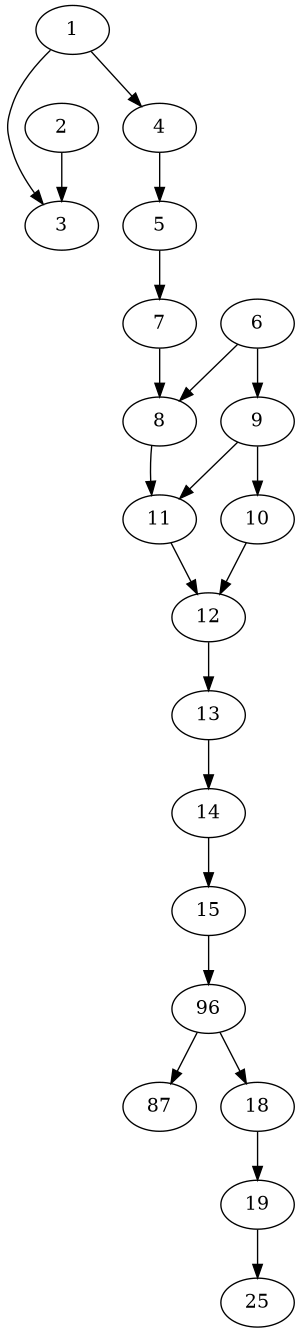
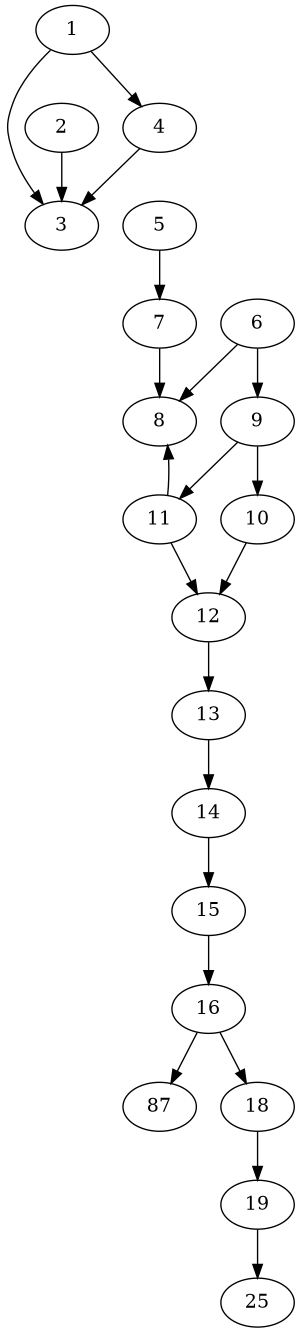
edge "4" -> "5": now "4" -> "3"
edge "8" -> "11": reversed
node "96": label "96" -> "16"
